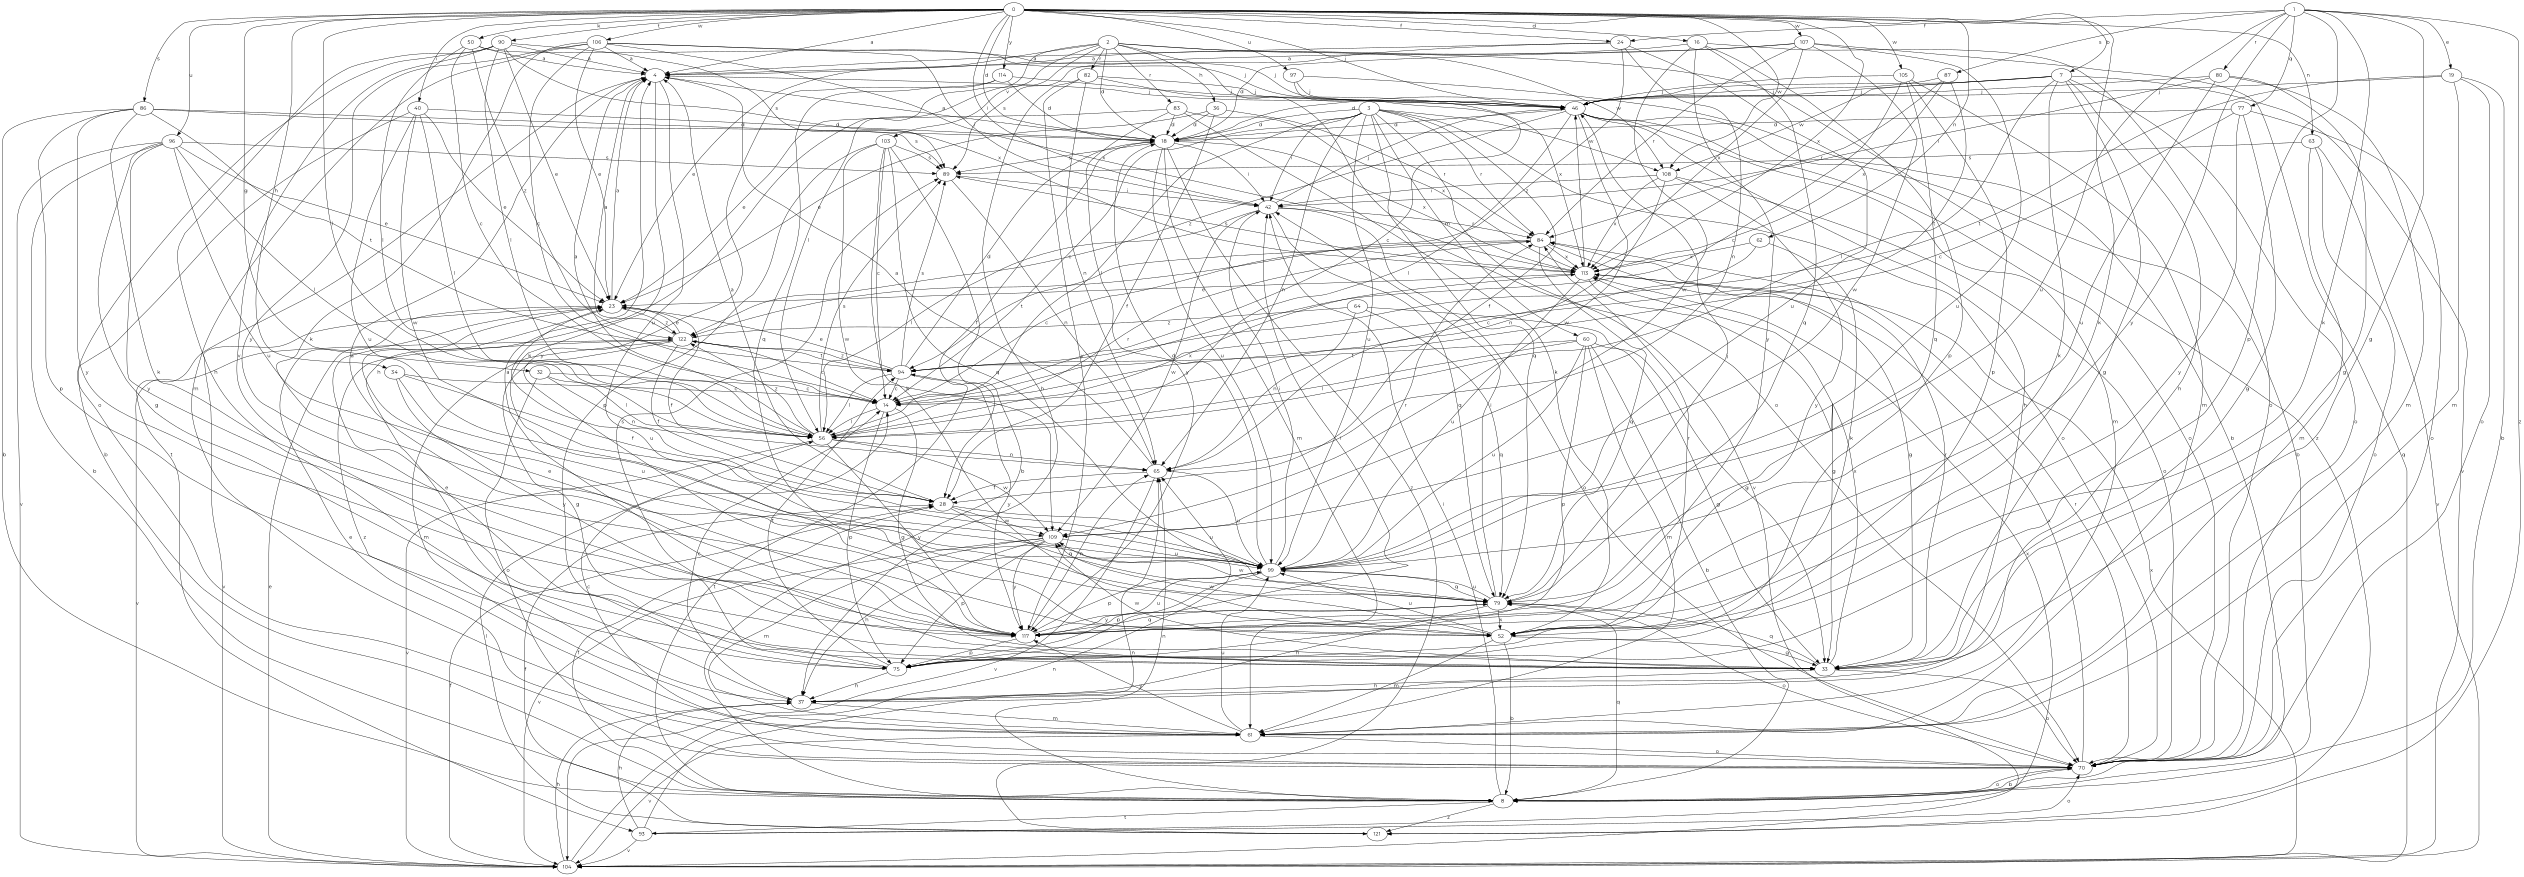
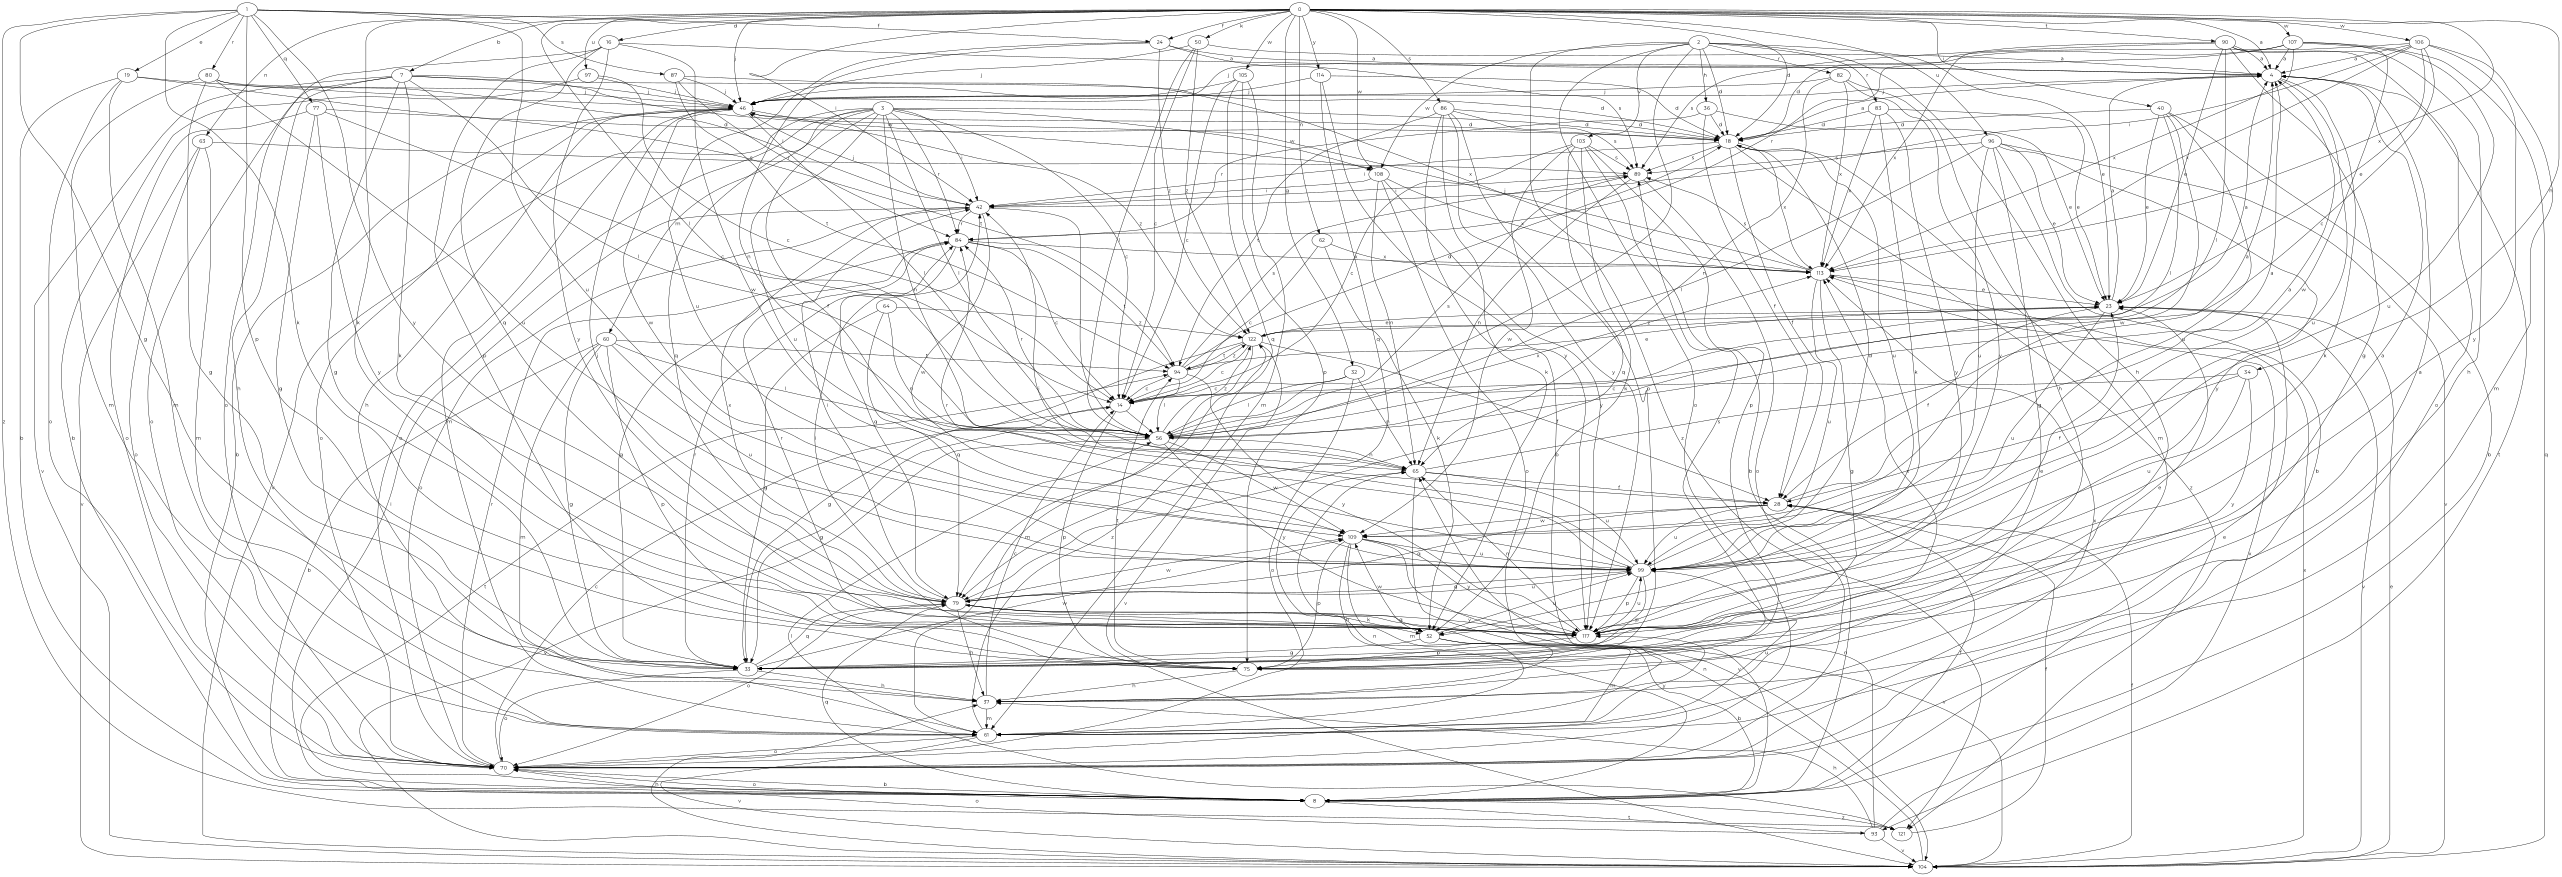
edge "90" -> "33": label "v" -> "g"
edge "42" -> "79": label "q" -> "x"
edge "106" -> "52": removed, label "k"
edge "89" -> "70": added, label "o"
